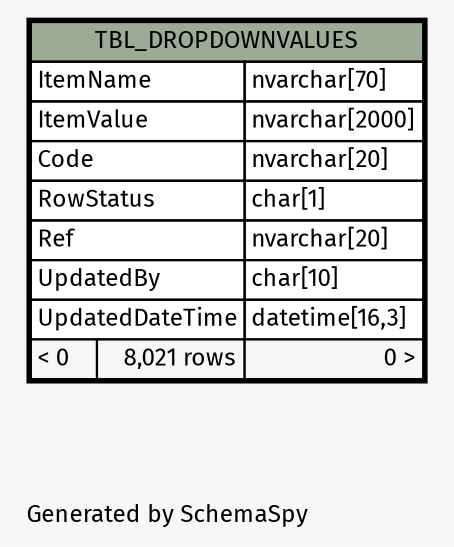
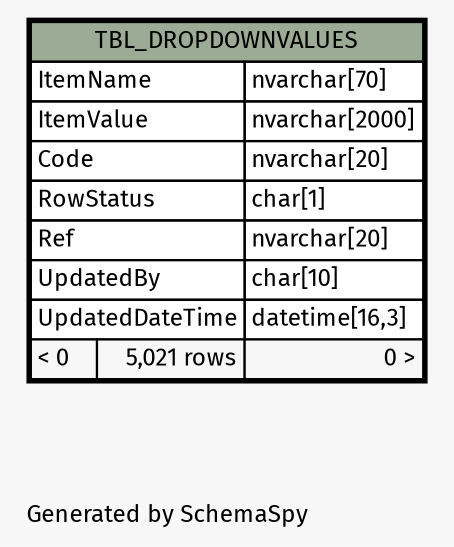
node "TBL_DROPDOWNVALUES": text "8,021 rows" -> "5,021 rows"
